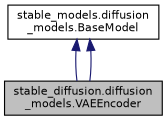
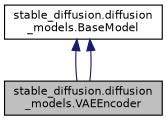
node "stable_models.diffusion _models.BaseModel": label "stable_models.diffusion _models.BaseModel" -> "stable_diffusion.diffusion _models.BaseModel"
